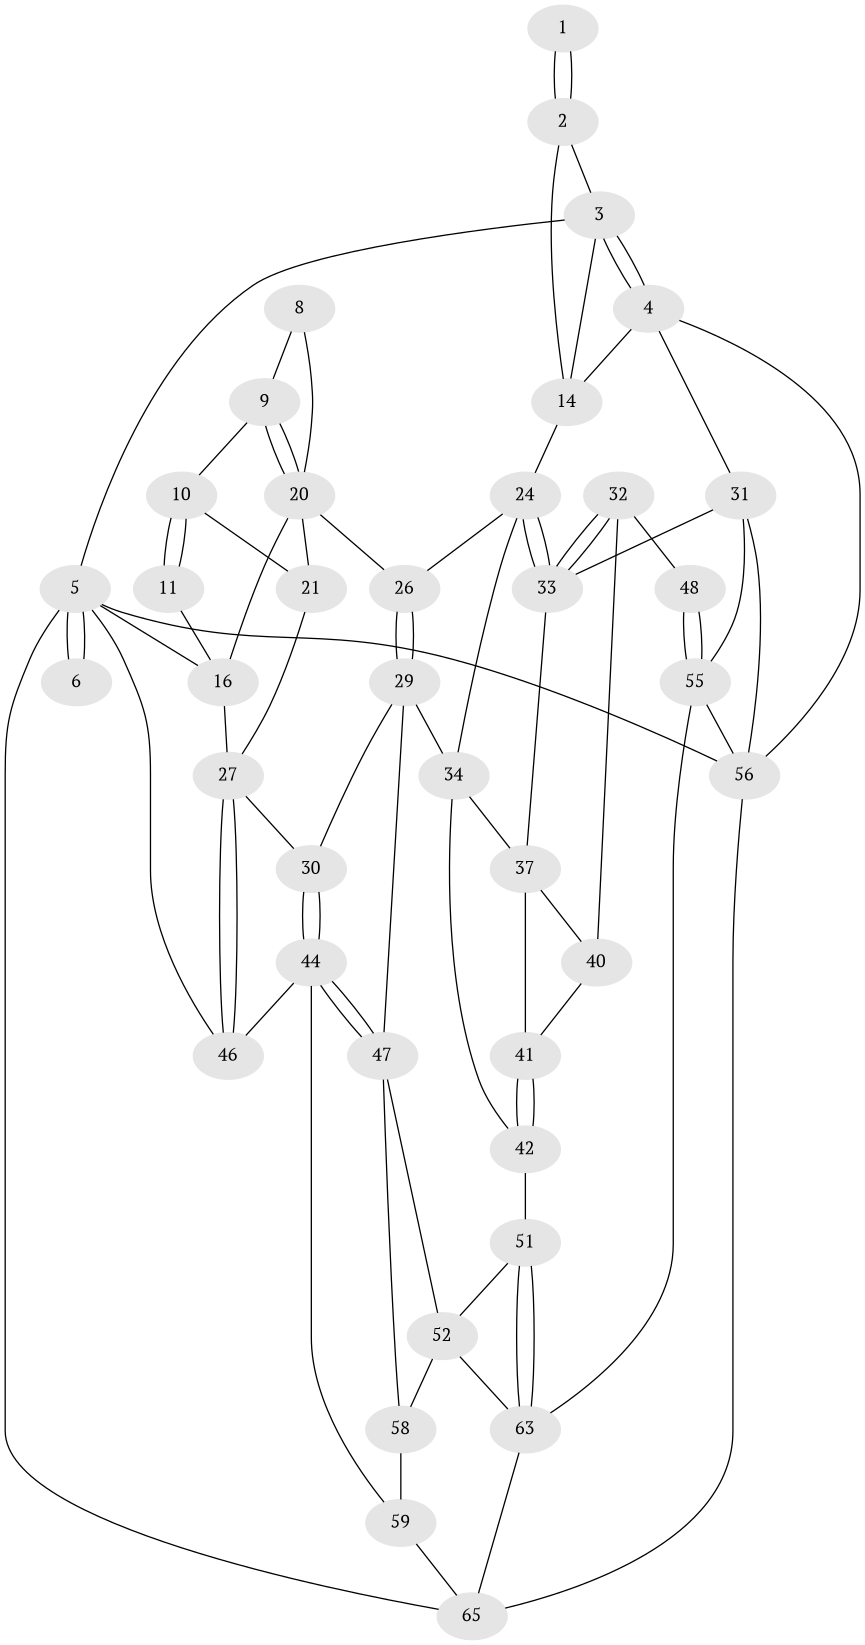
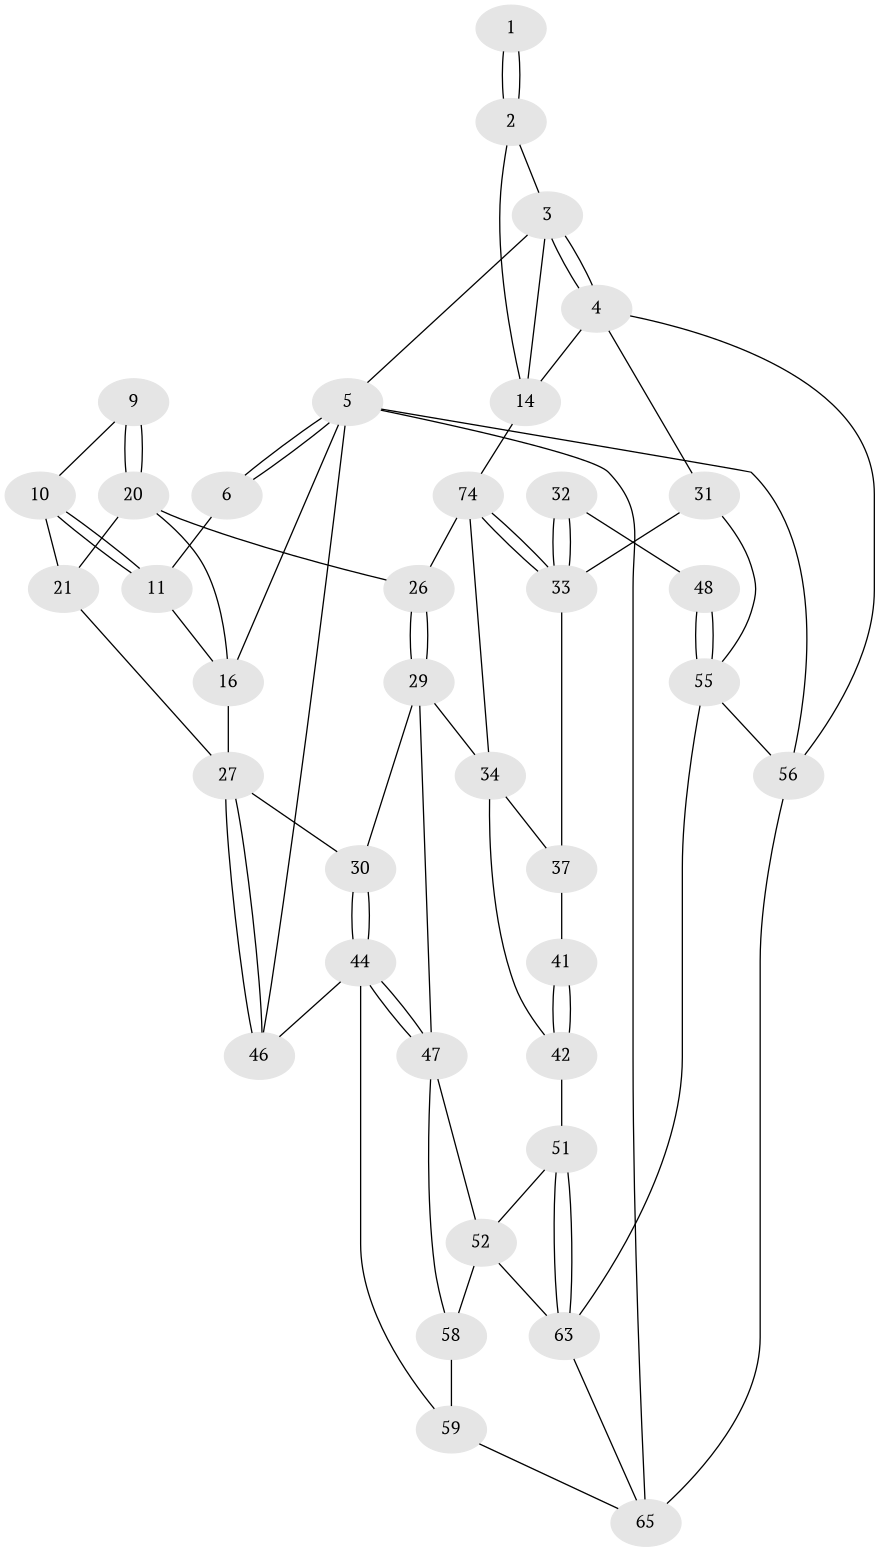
node "8": removed
node "24": label "24" -> "74"
edge "6" -- "11": added
edge "31" -- "56": removed
node "40": removed
